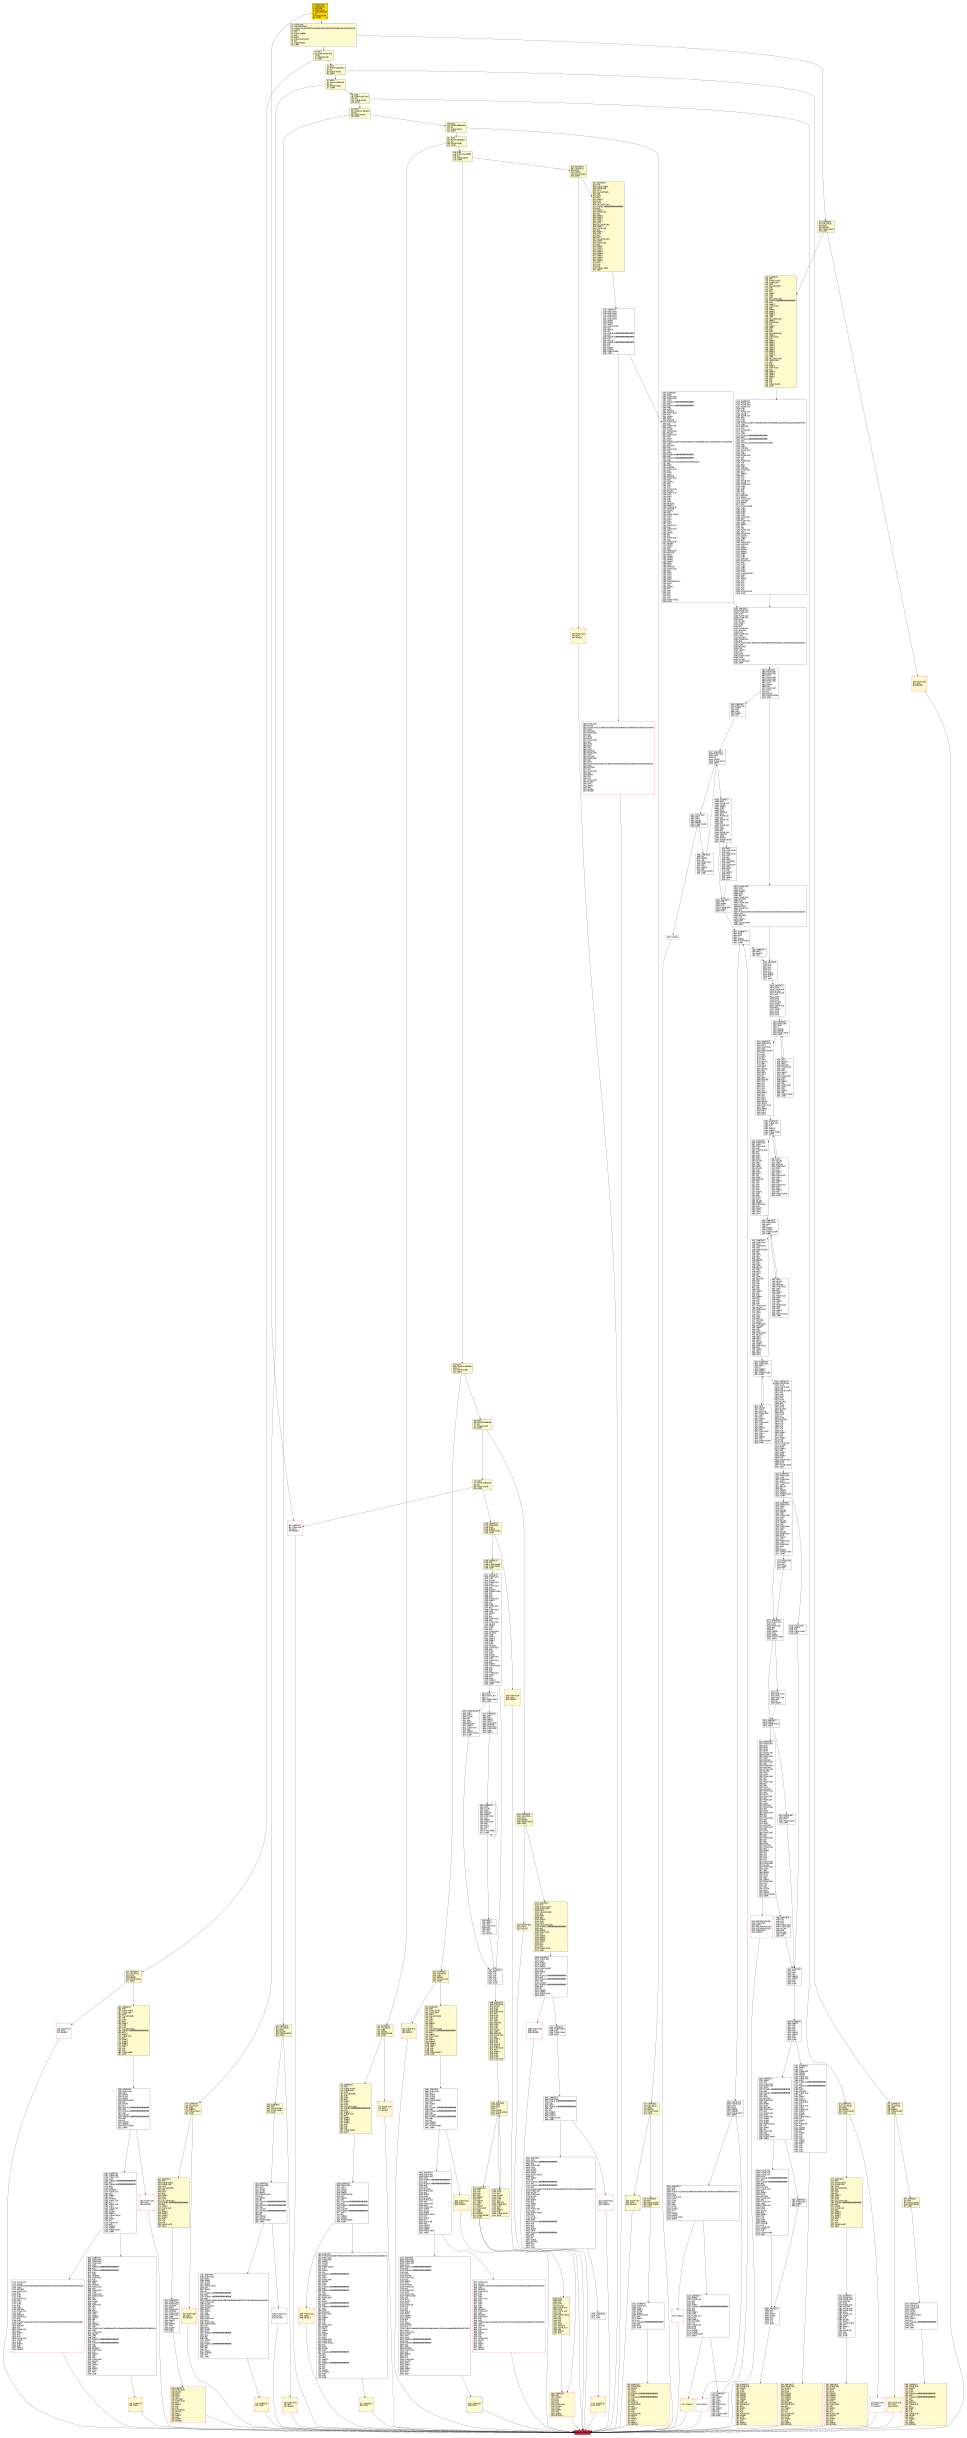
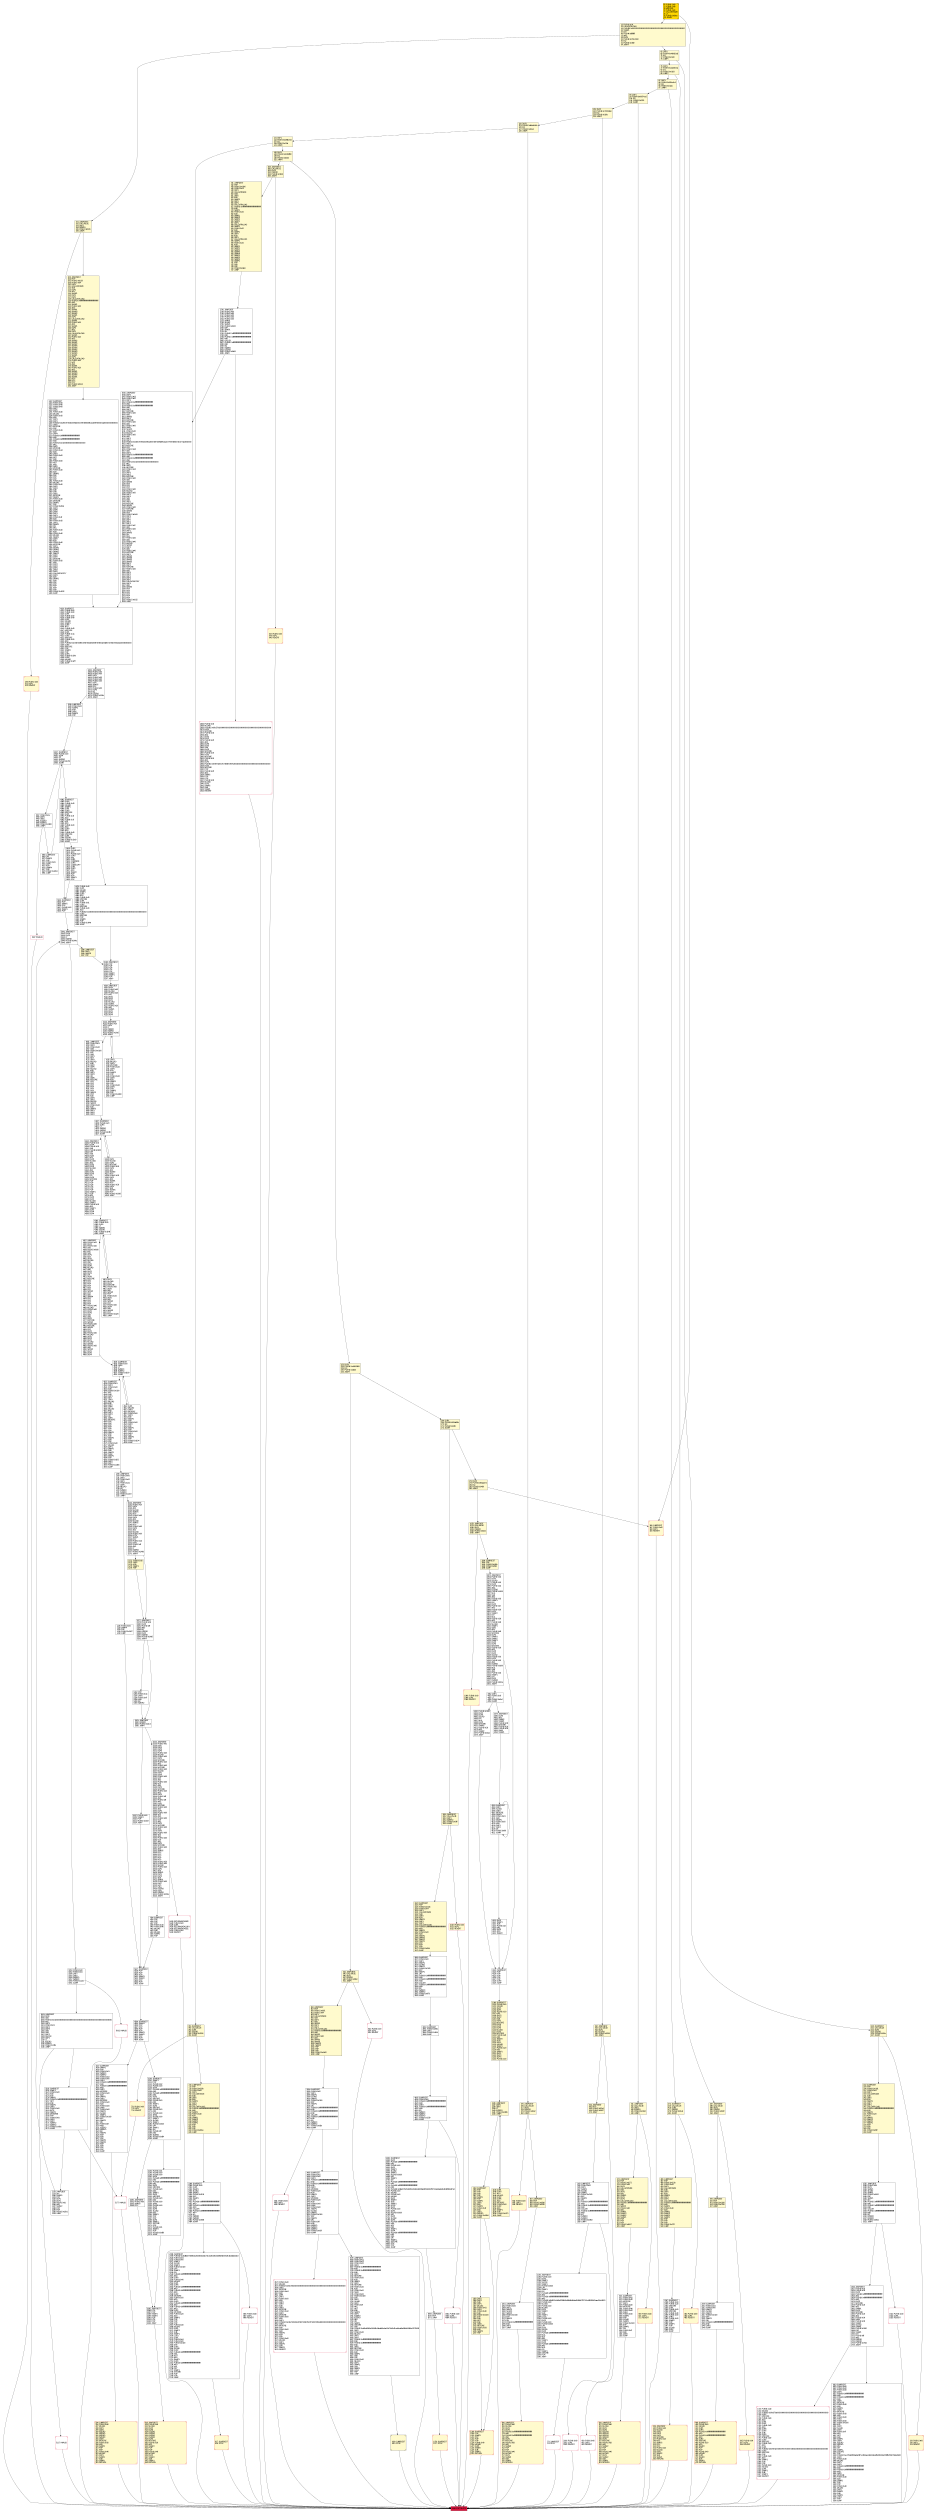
node "5194: JUMPDEST 5195: DUP2 5196: SWAP6 5197: POP": fillcolor white -> lemonchiffon
node "186: JUMPDEST 187: PUSH1 0x00 189: DUP1 190: REVERT": fillcolor white -> lemonchiffon
node "5271: PUSH1 0x1b 5273: DUP2 5274: ADD 5275: SWAP1 5276: POP": fillcolor white -> lemonchiffon
node "328: PUSH1 0x00 330: DUP1 331: REVERT": fillcolor white -> lemonchiffon
node "952: PUSH1 0x00 954: DUP1 955: REVERT": fillcolor lemonchiffon -> white
node "3956: PUSH1 0x00 3958: DUP1 3959: REVERT": removed
node "3481: PUSH1 0x00 3483: DUP1 3484: REVERT": fillcolor lemonchiffon -> white
node "683: PUSH1 0x00 685: DUP1 686: REVERT": color black -> crimson
node "2485: PUSH1 0x00 2487: DUP1 2488: REVERT": fillcolor lemonchiffon -> white
edge "770: PUSH1 0x00 772: DUP1 773: REVERT" -> "5456: EXIT BLOCK": now "770: PUSH1 0x00 772: DUP1 773: REVERT" -> "5177: INVALID"
node "385: JUMPDEST 386: STOP": removed
node "673: JUMPDEST 674: STOP": fillcolor lemonchiffon -> white
node "660: PUSH1 0x00 662: DUP1 663: REVERT": fillcolor lemonchiffon -> white
node "5177: INVALID": fillcolor lemonchiffon -> white
node "569: PUSH1 0x00 571: DUP1 572: REVERT": fillcolor white -> lemonchiffon
